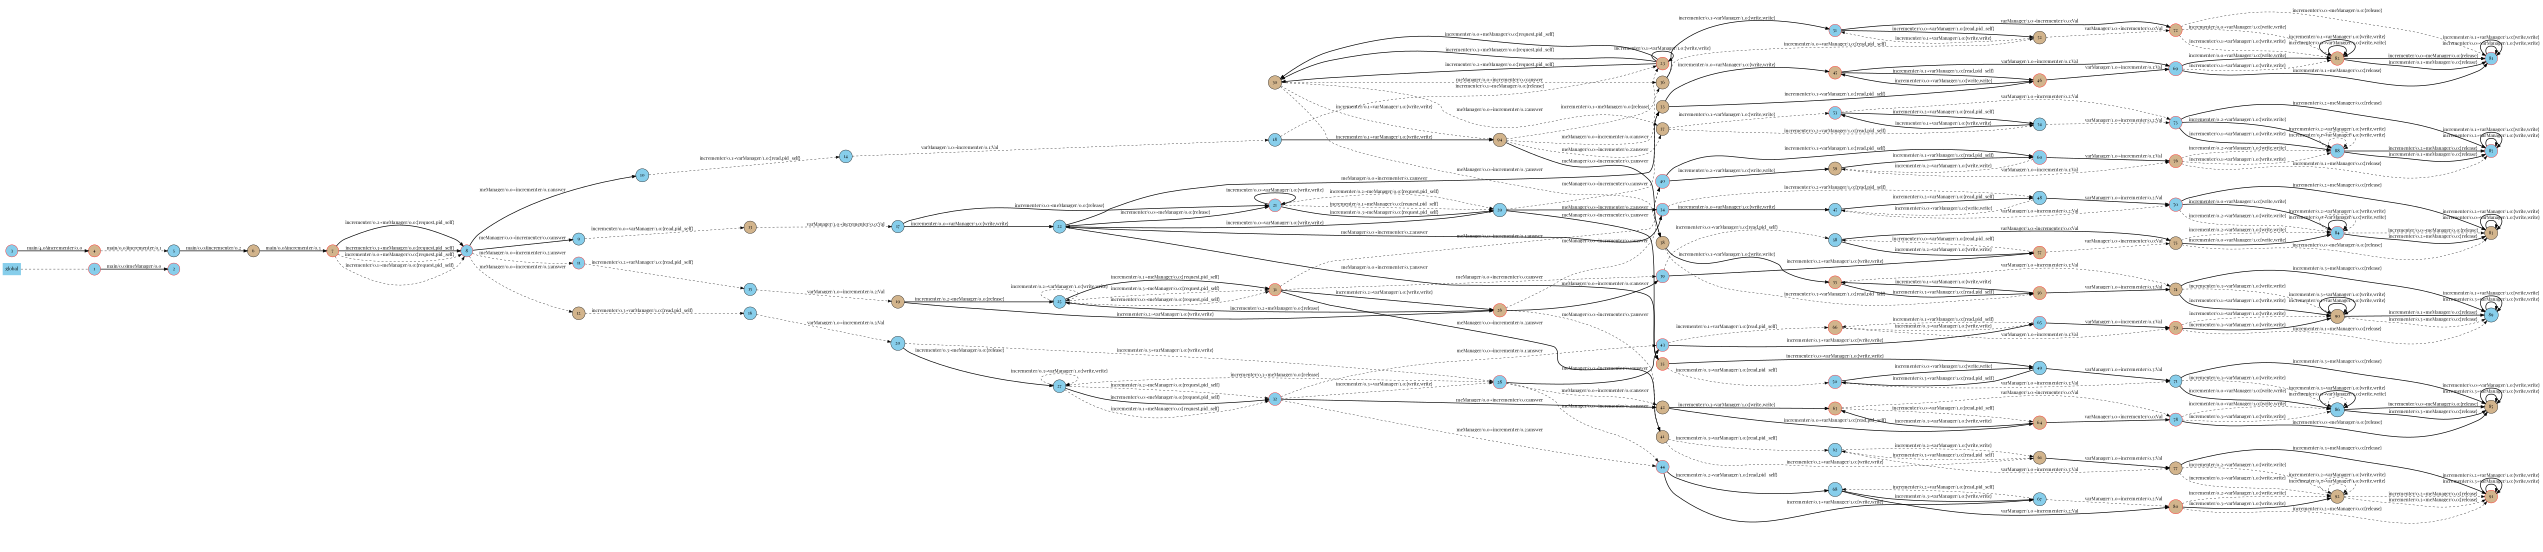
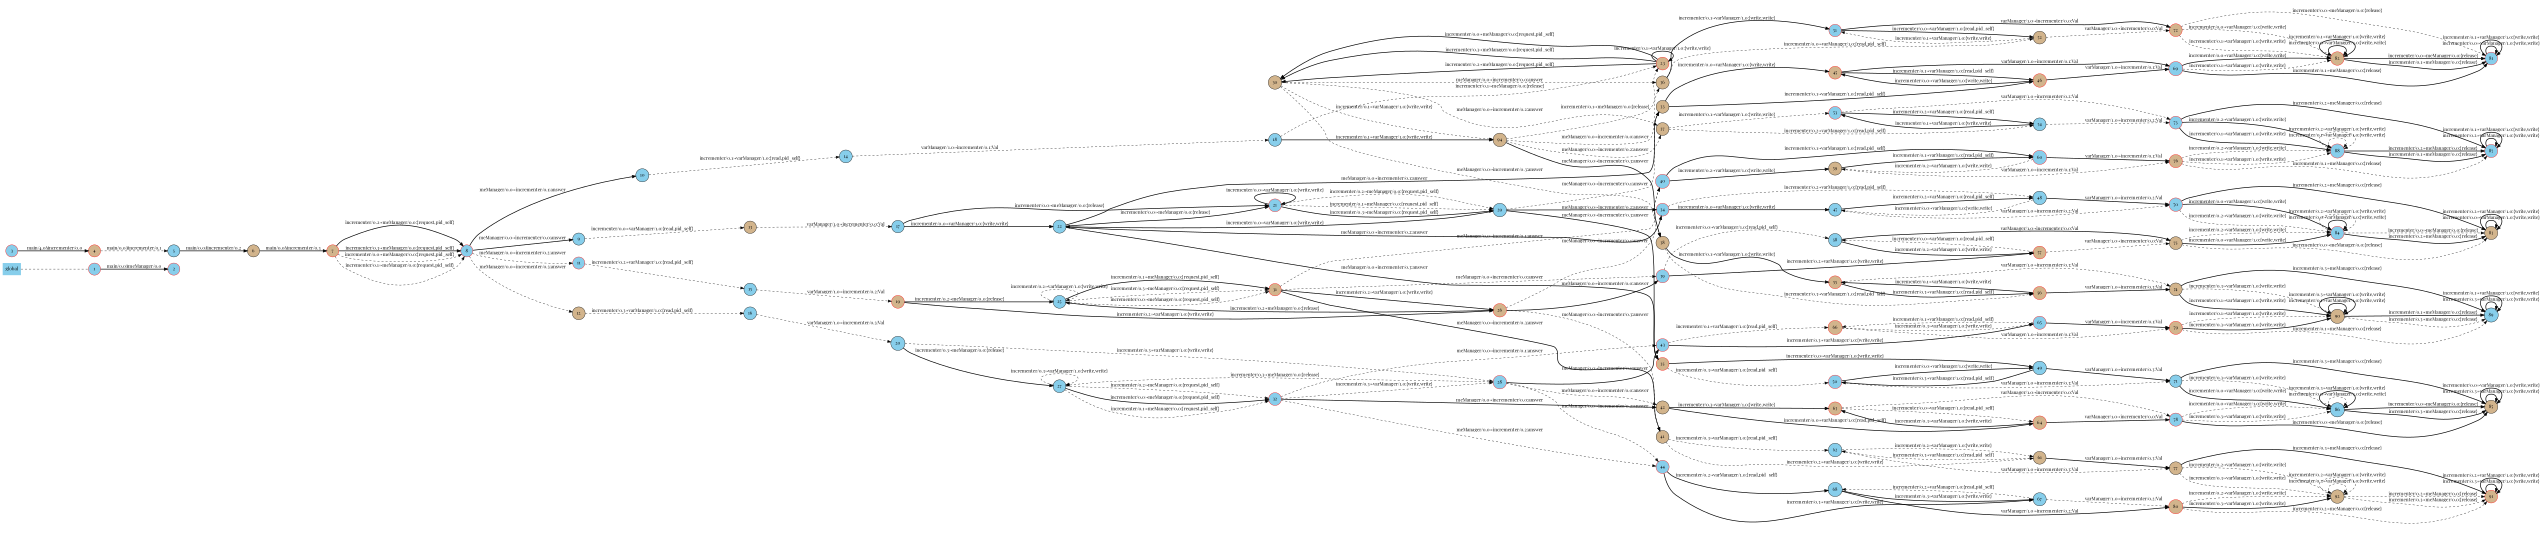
node "19": color black -> red
